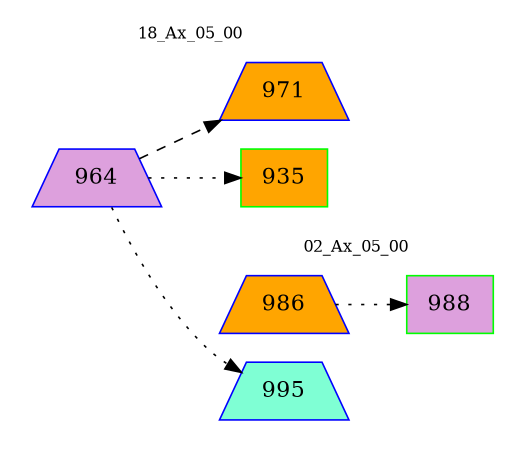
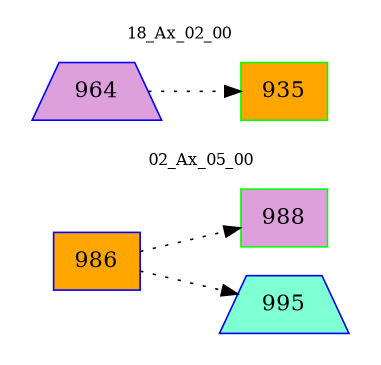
cluster "18_Ax_05_00": label "18_Ax_05_00" -> "18_Ax_02_00"
node "971": removed
edge "964" -> "995": now "986" -> "995"
node "986": shape trapezium -> box
